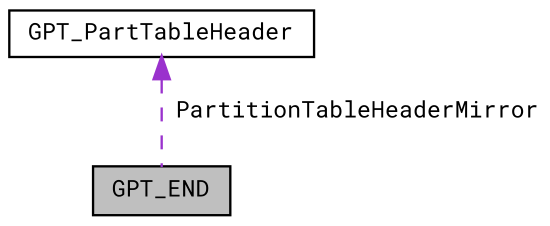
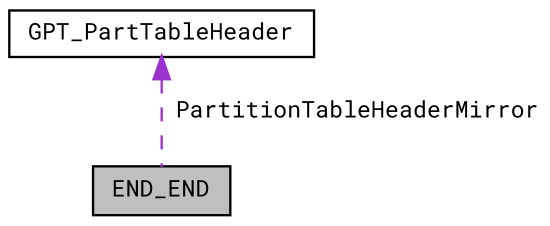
node "GPT_END": label "GPT_END" -> "END_END"
